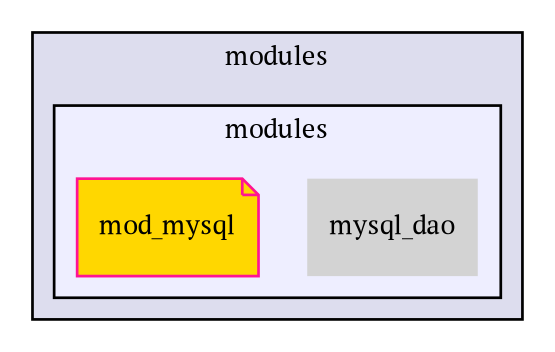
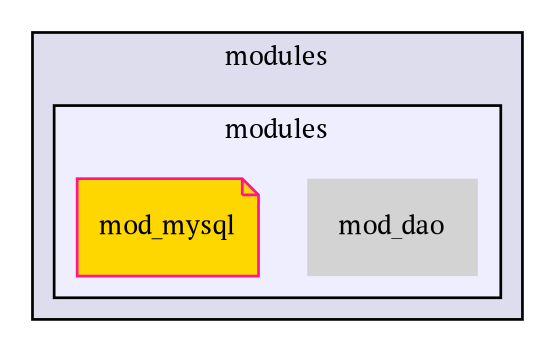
node "mysql_dao": label "mysql_dao" -> "mod_dao"
